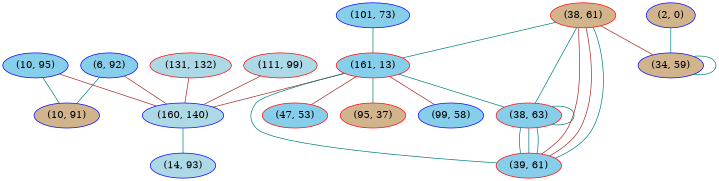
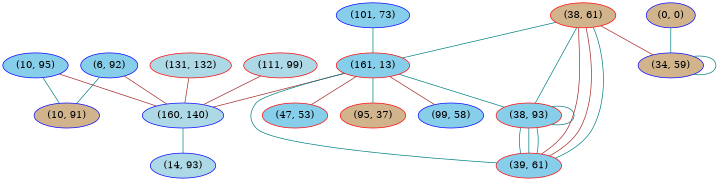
node "(2, 0)": label "(2, 0)" -> "(0, 0)"
node "(38, 63)": label "(38, 63)" -> "(38, 93)"
